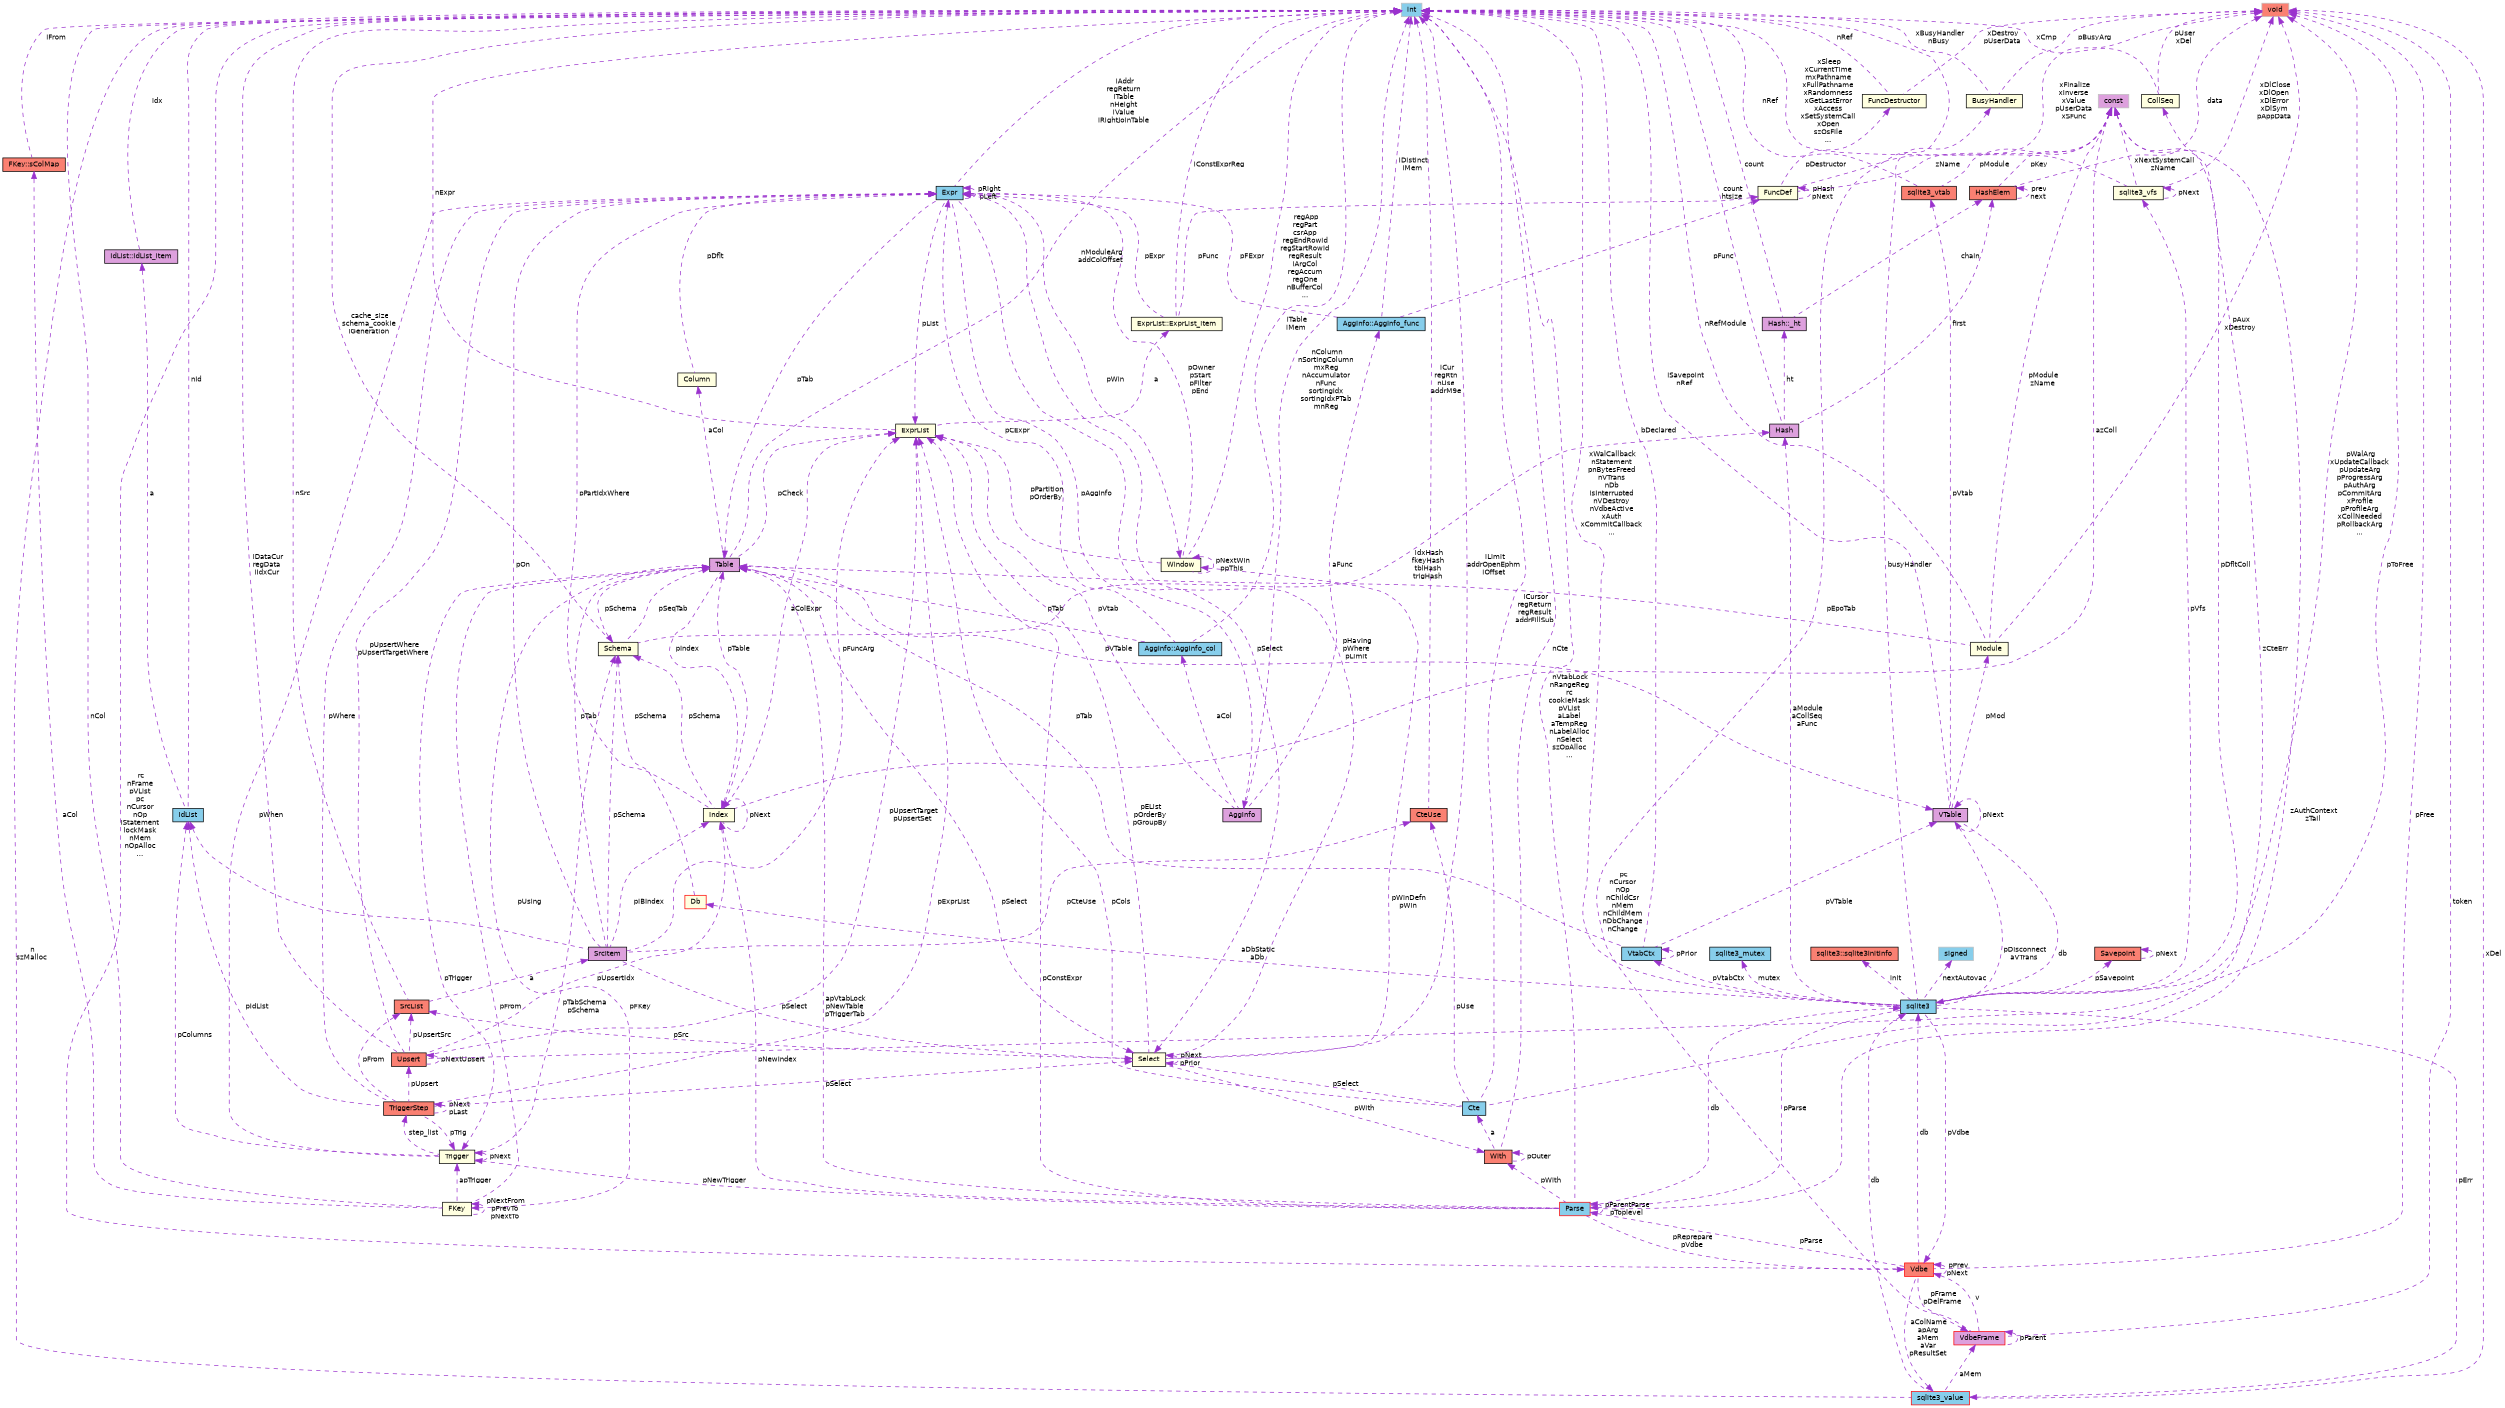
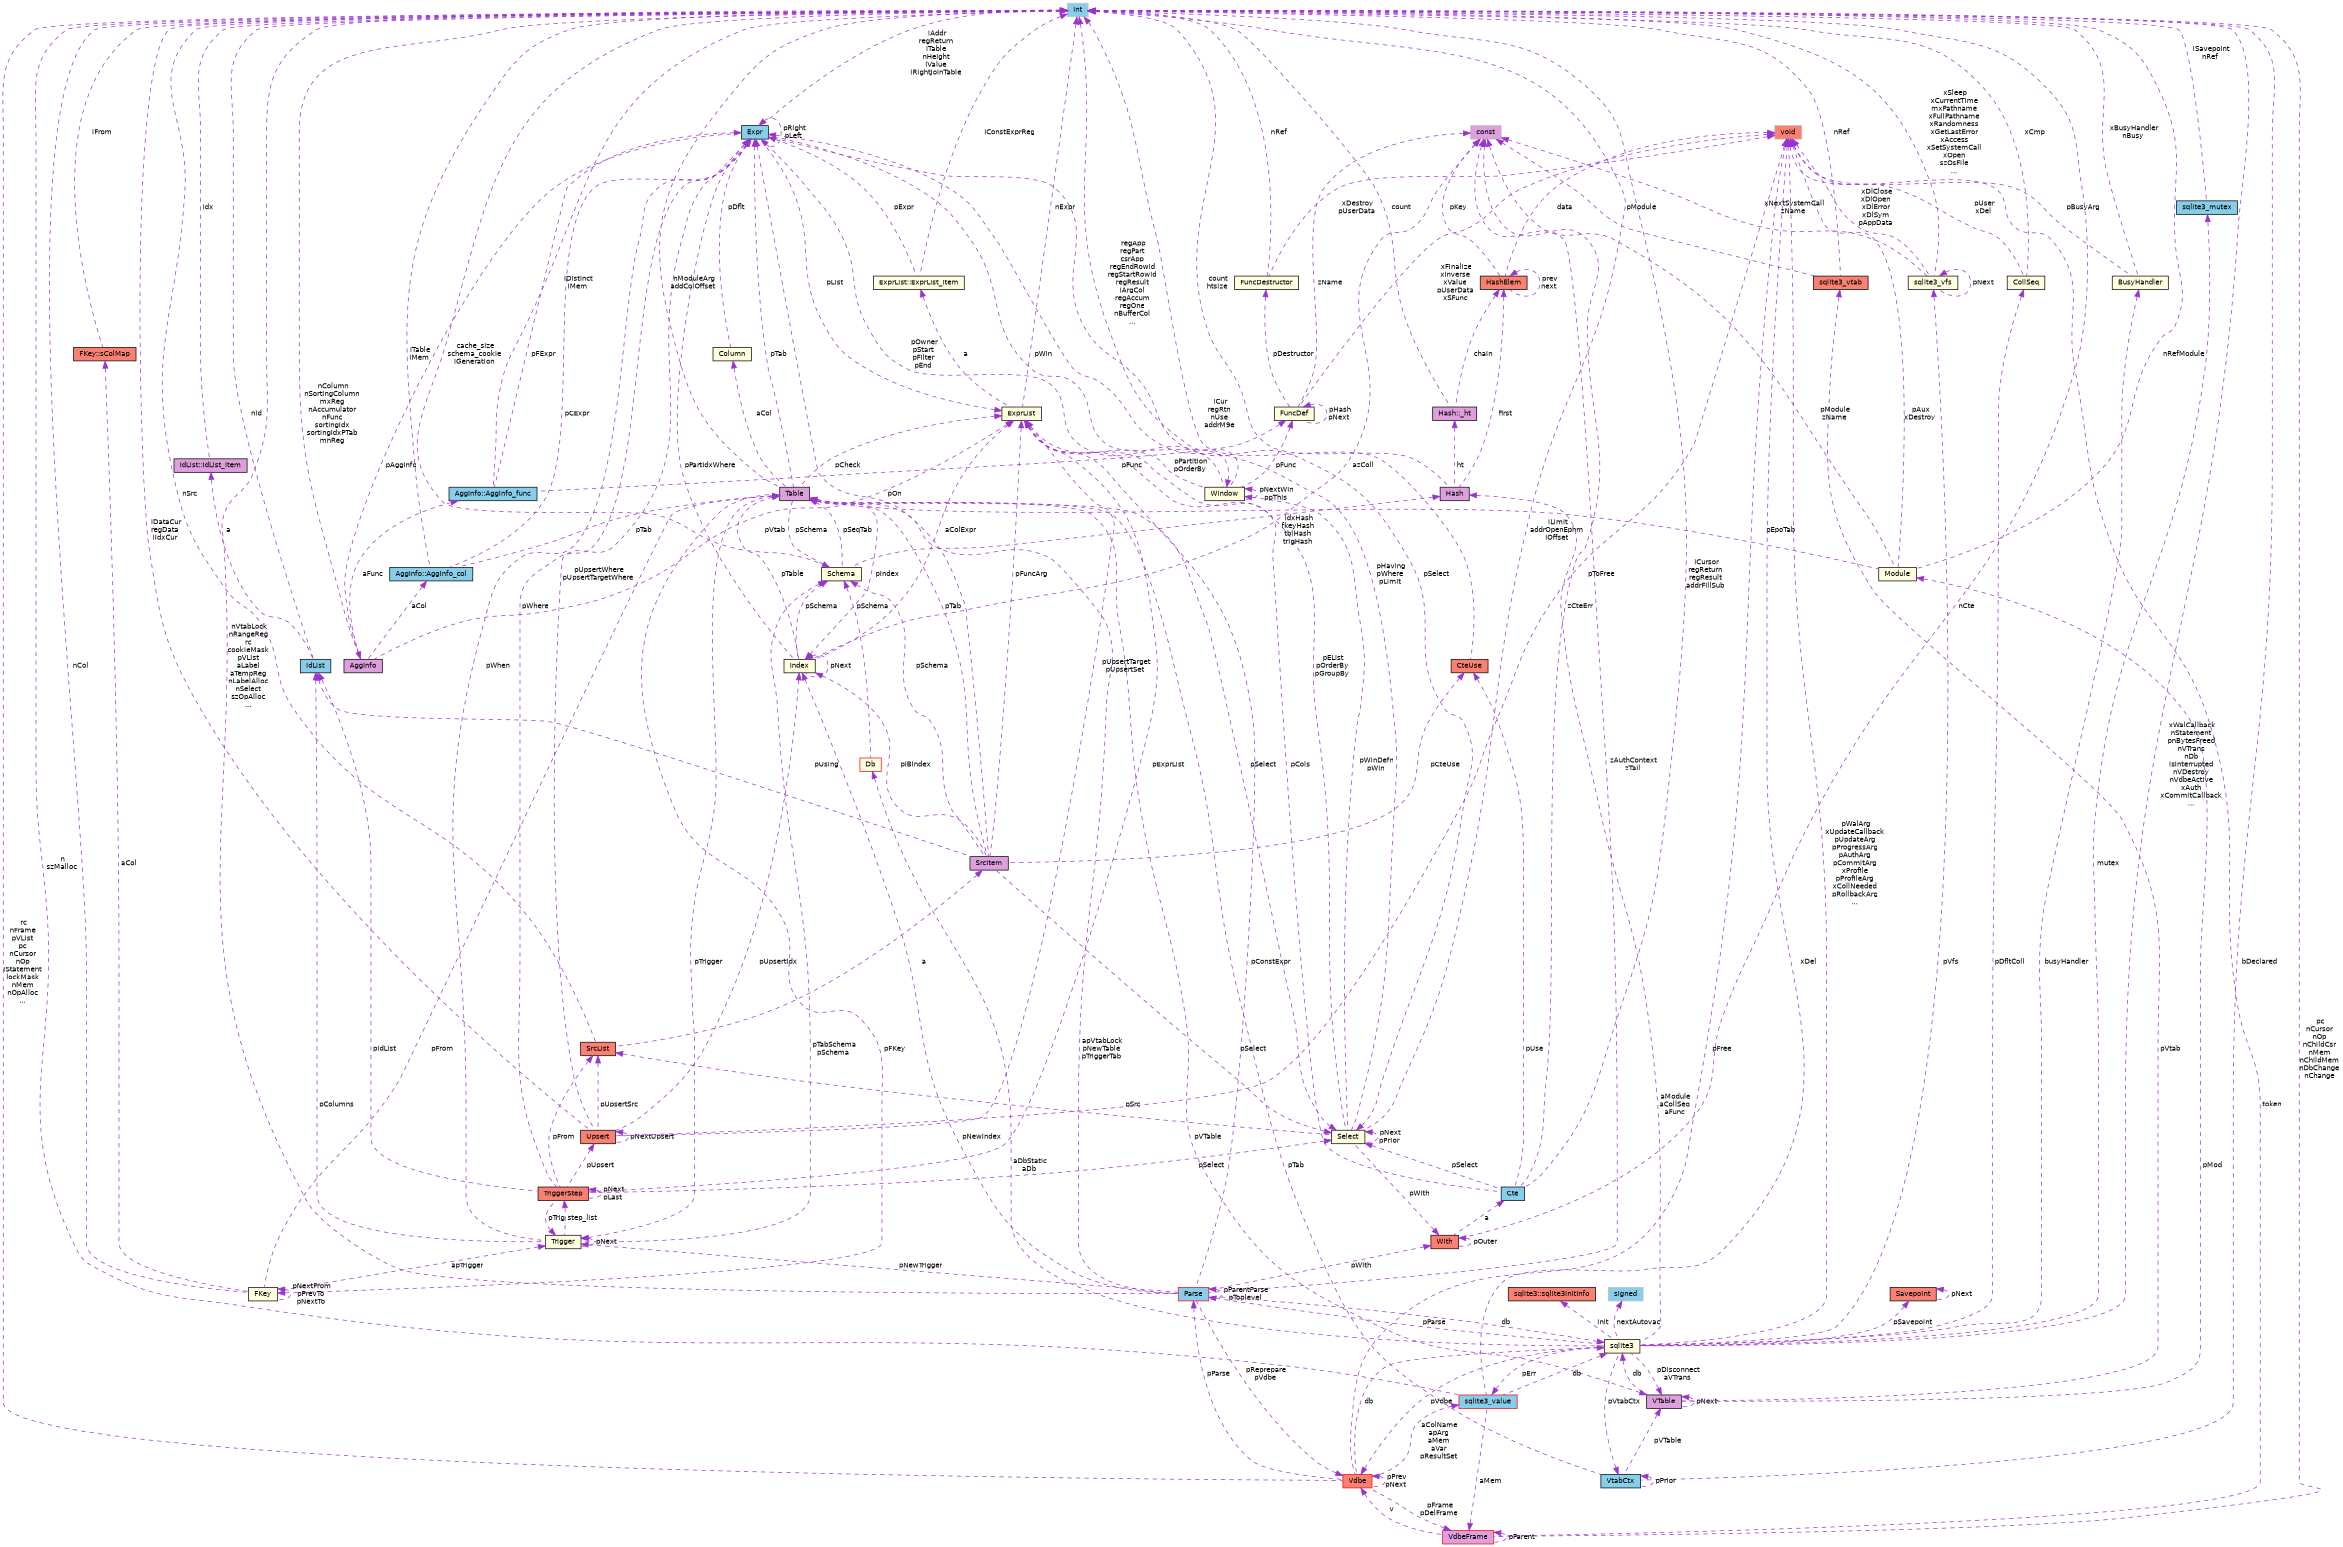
edge "ExprList::ExprList_item" -> "FuncDef": now "Window" -> "FuncDef"
edge "Expr" -> "Table": reversed
edge "VTable" -> "int": now "sqlite3_mutex" -> "int"
node "sqlite3": fillcolor skyblue -> lightyellow
